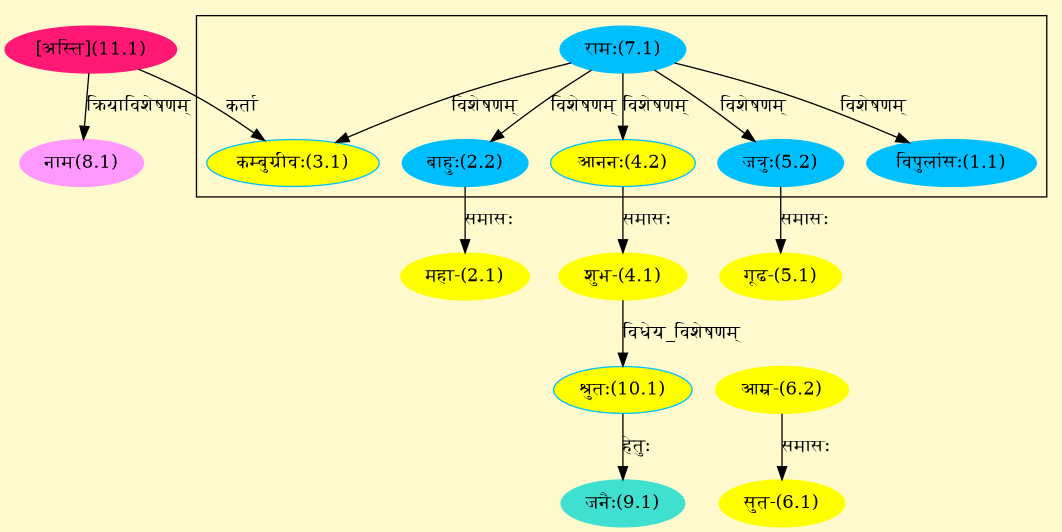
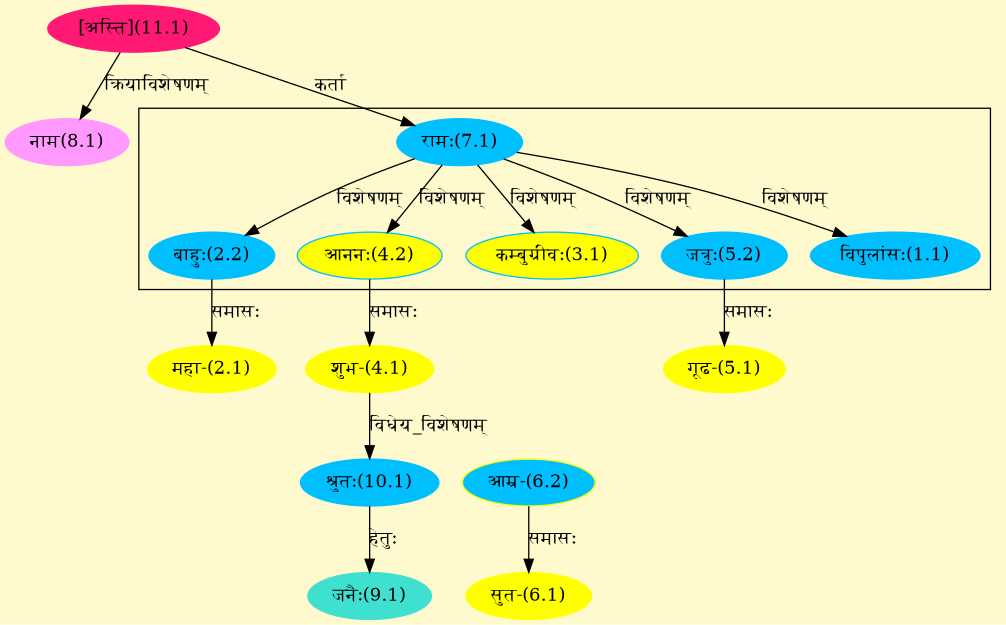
edge "[अस्ति](11.1)" -> "कम्बुग्रीवः(3.1)": now "[अस्ति](11.1)" -> "रामः(7.1)"
node "श्रुतः(10.1)": fillcolor #ffff00 -> #00bfff
node "आम्र-(6.2)": fillcolor #ffff00 -> #00bfff
